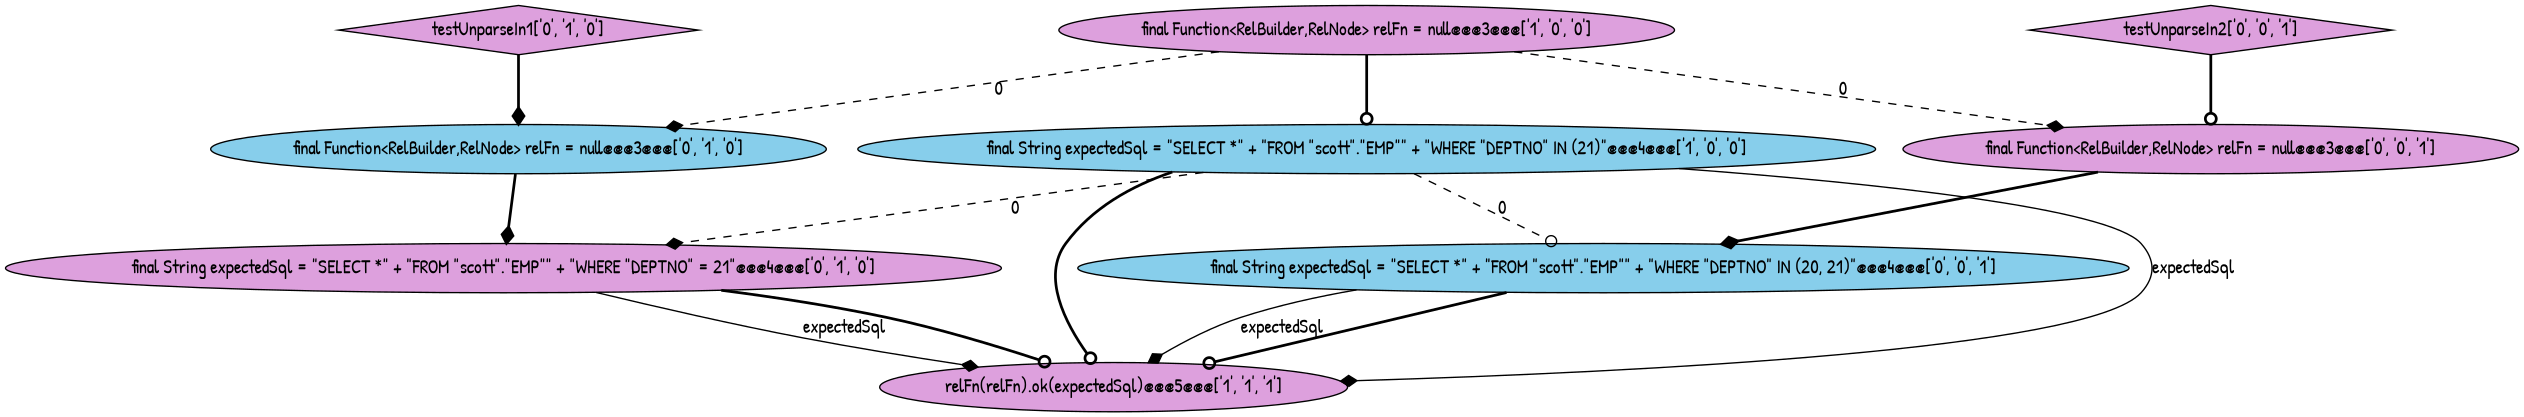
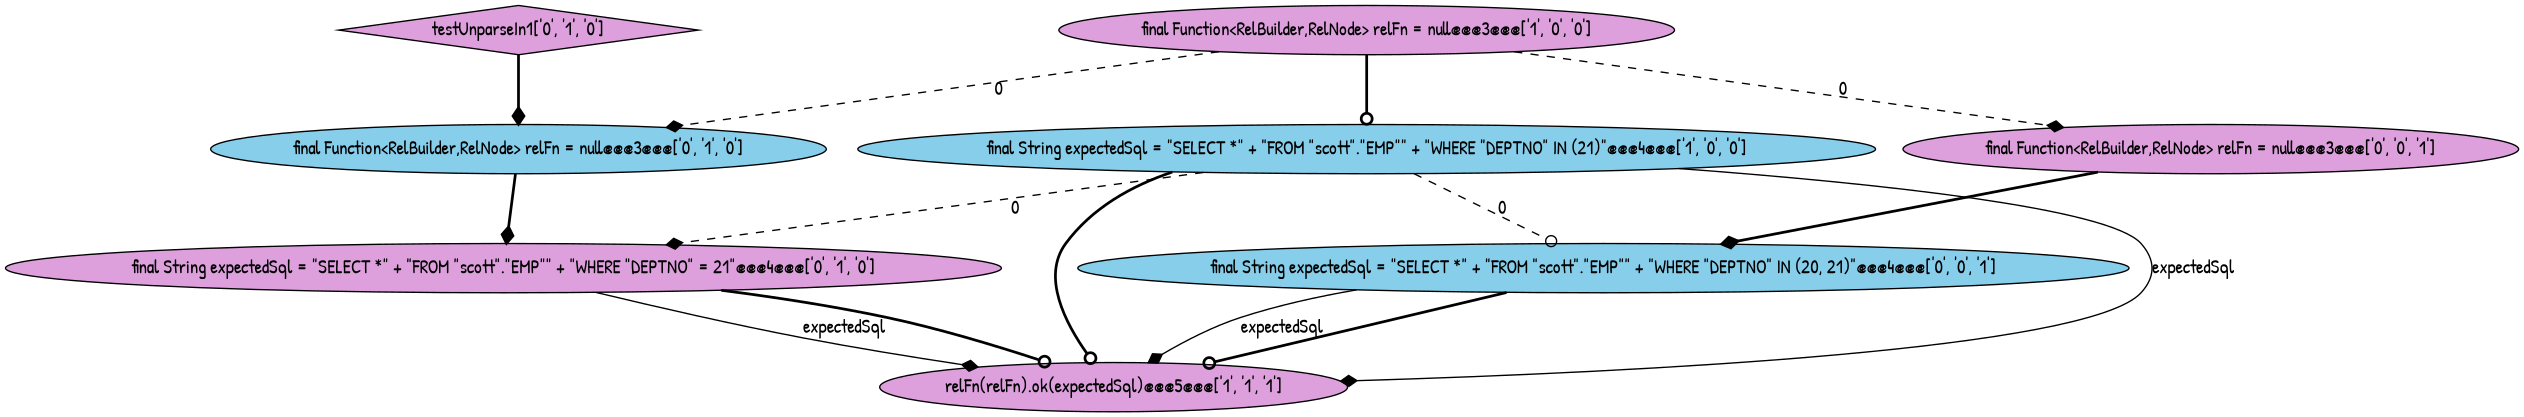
node "testUnparseIn2['0', '0', '1']": removed
